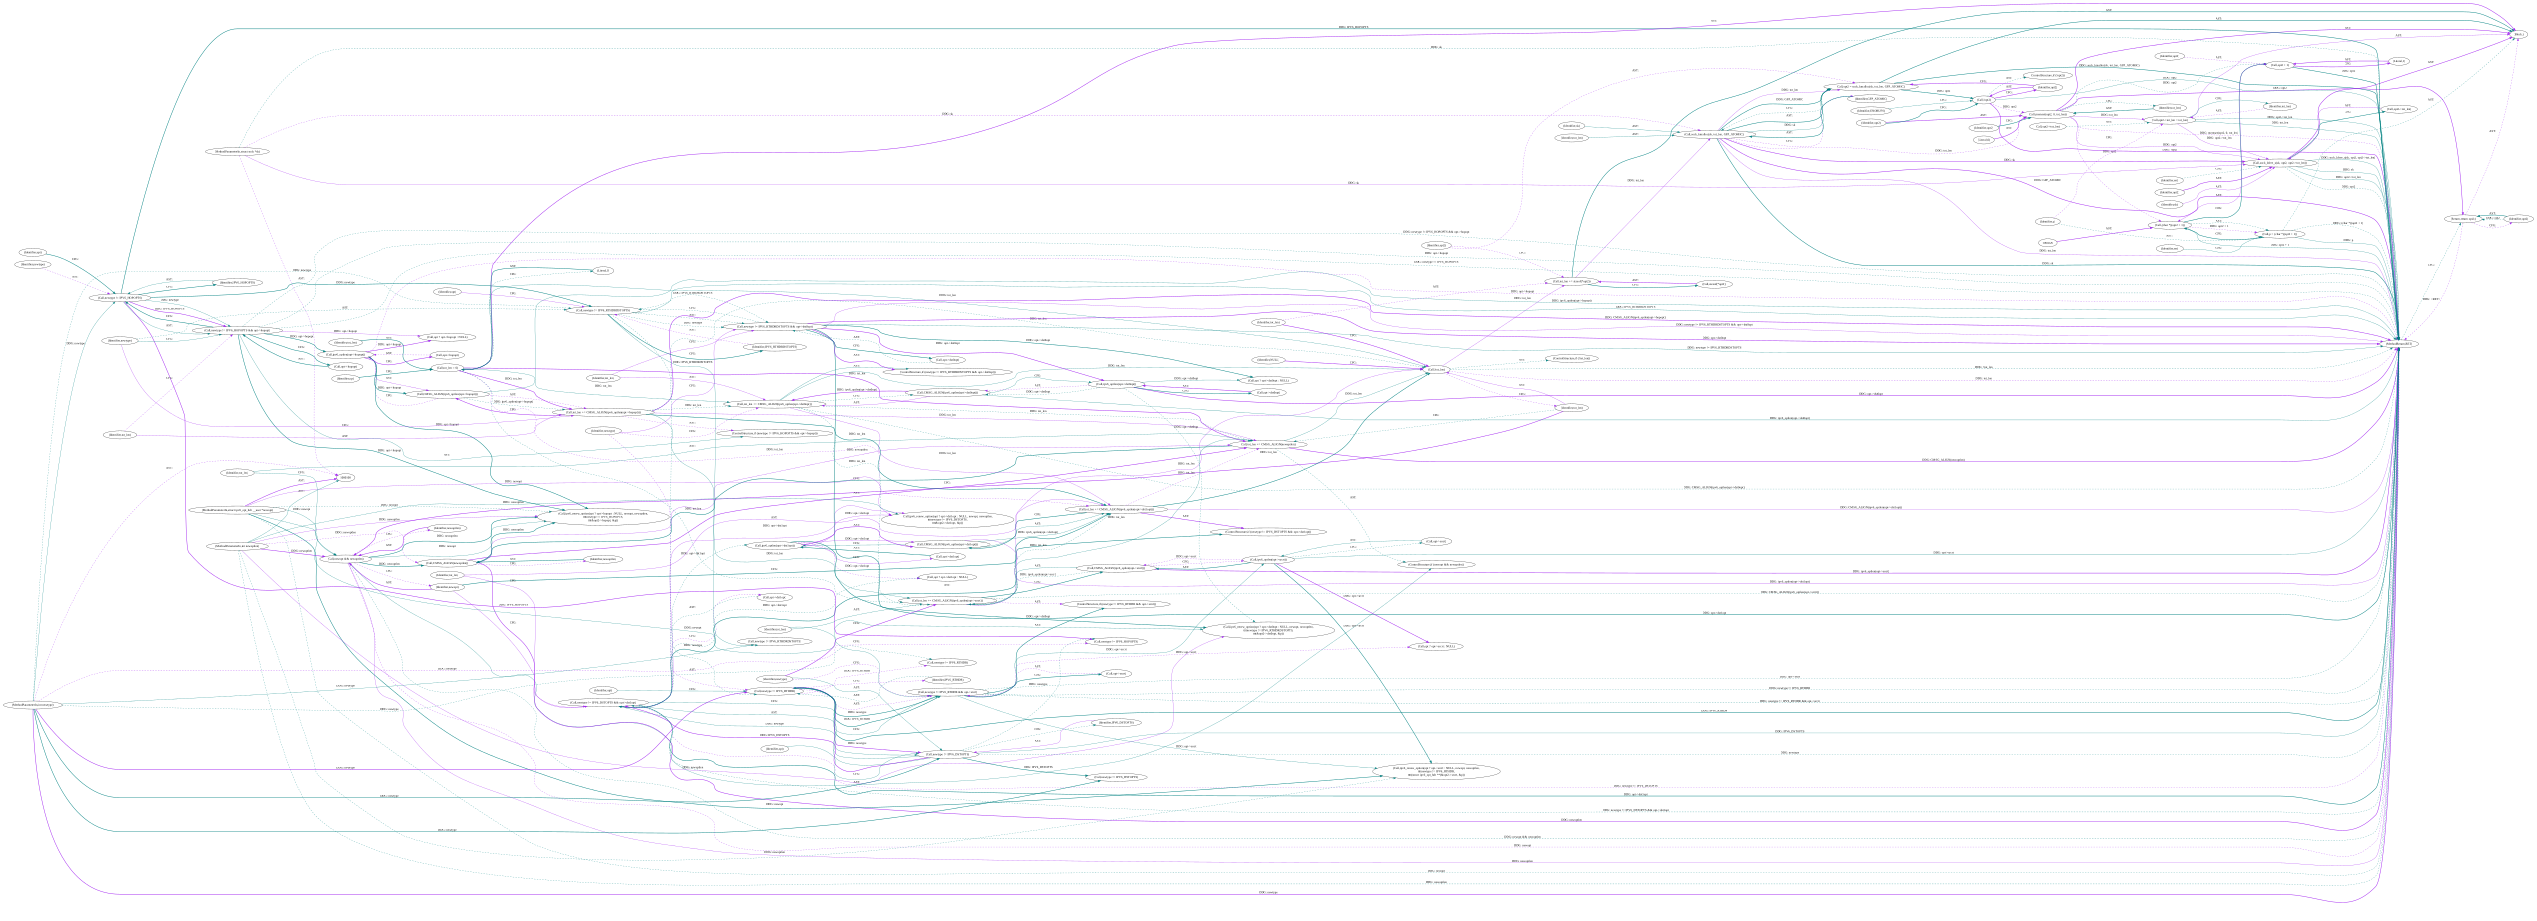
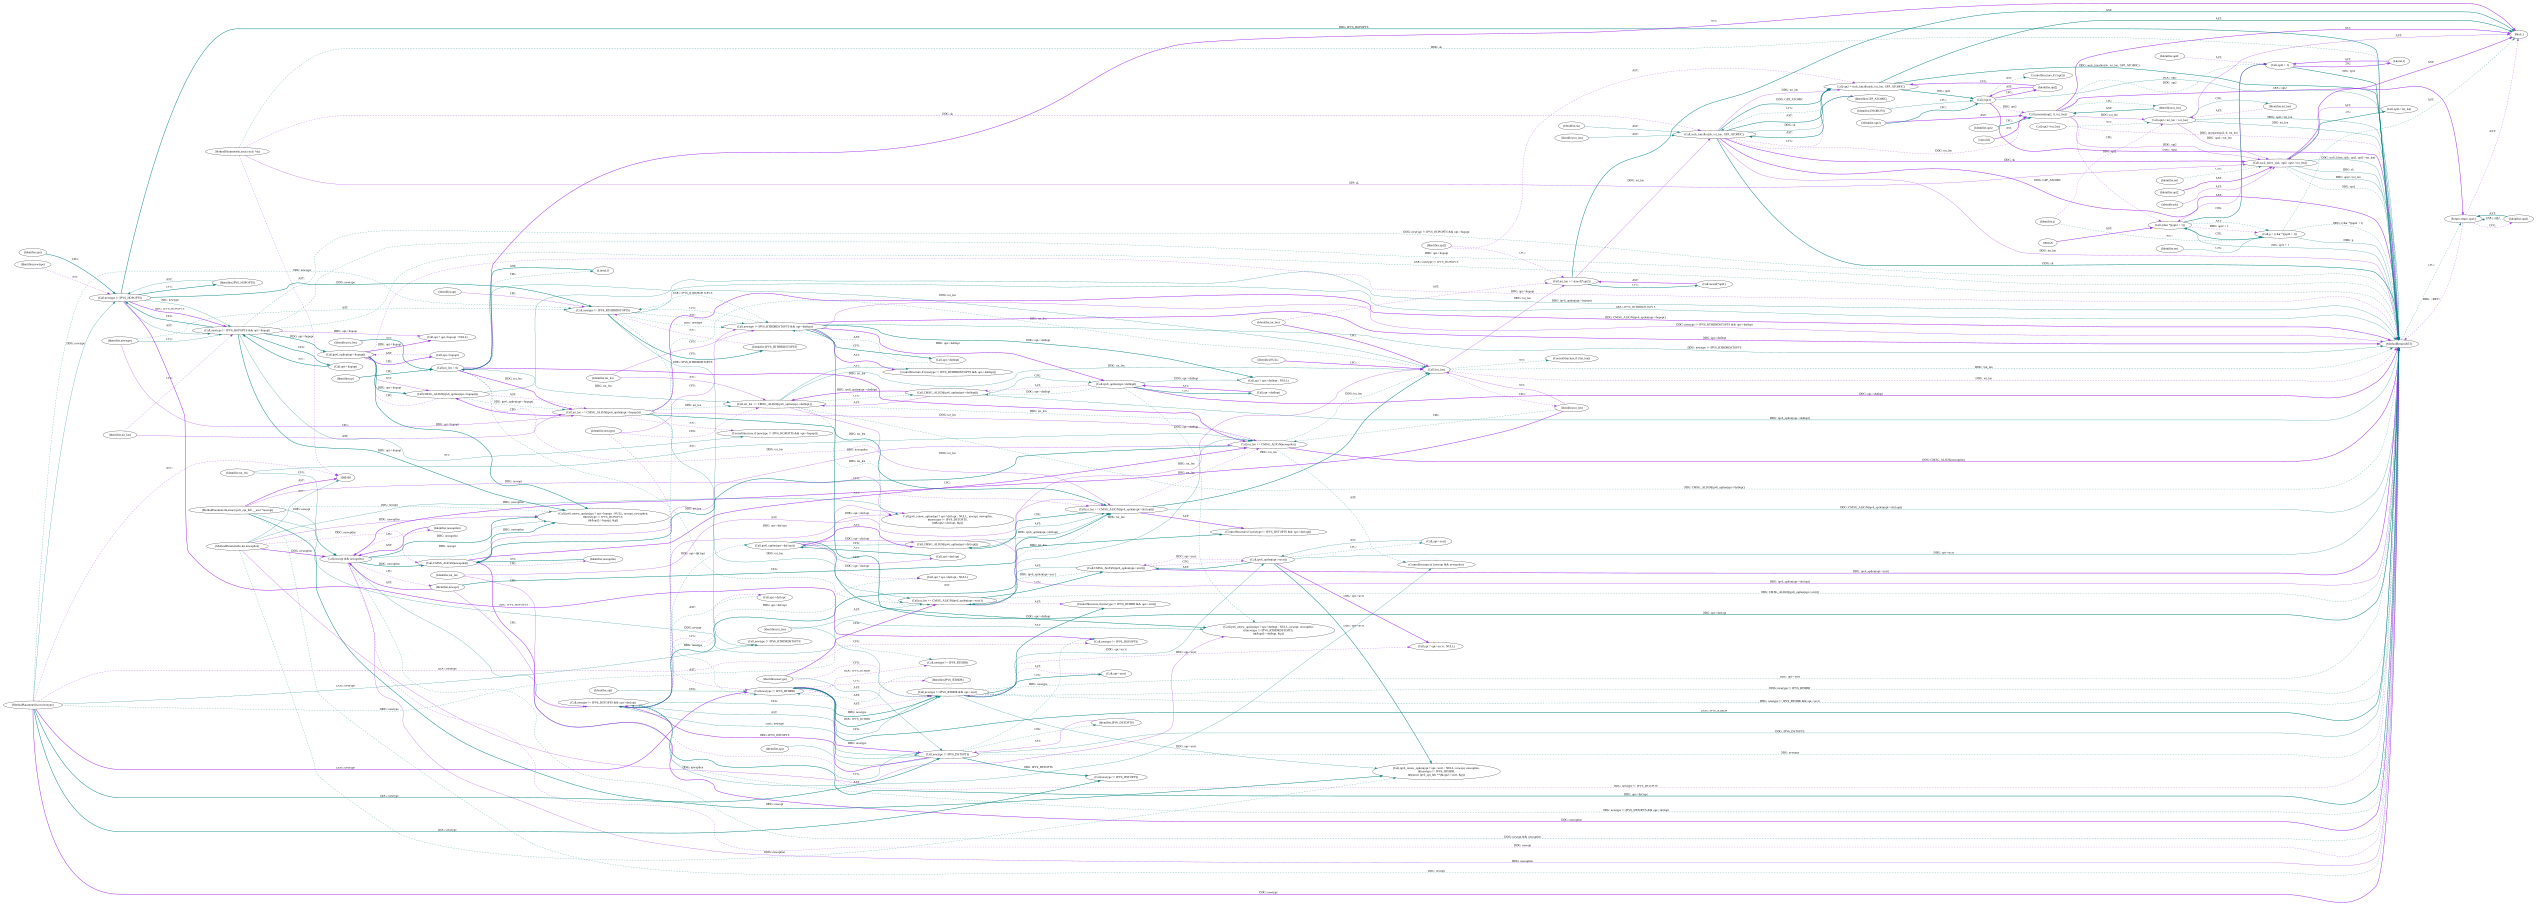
edge "(MethodParameterIn,struct sock *sk)" -> "(Call,sock_kfree_s(sk, opt2, opt2->tot_len))": label "DDG: sk" -> "GFP: sk"
edge "(Call,tot_len += CMSG_ALIGN(newoptlen))" -> "(Call,!tot_len)": style solid -> dashed
edge "(Call,tot_len += CMSG_ALIGN(ipv6_optlen(opt->dst1opt)))" -> "(MethodReturn,RET)": color purple -> teal
edge "(MethodParameterIn,int newoptlen)" -> "(MethodReturn,RET)": removed, label "DDG: newoptlen"
